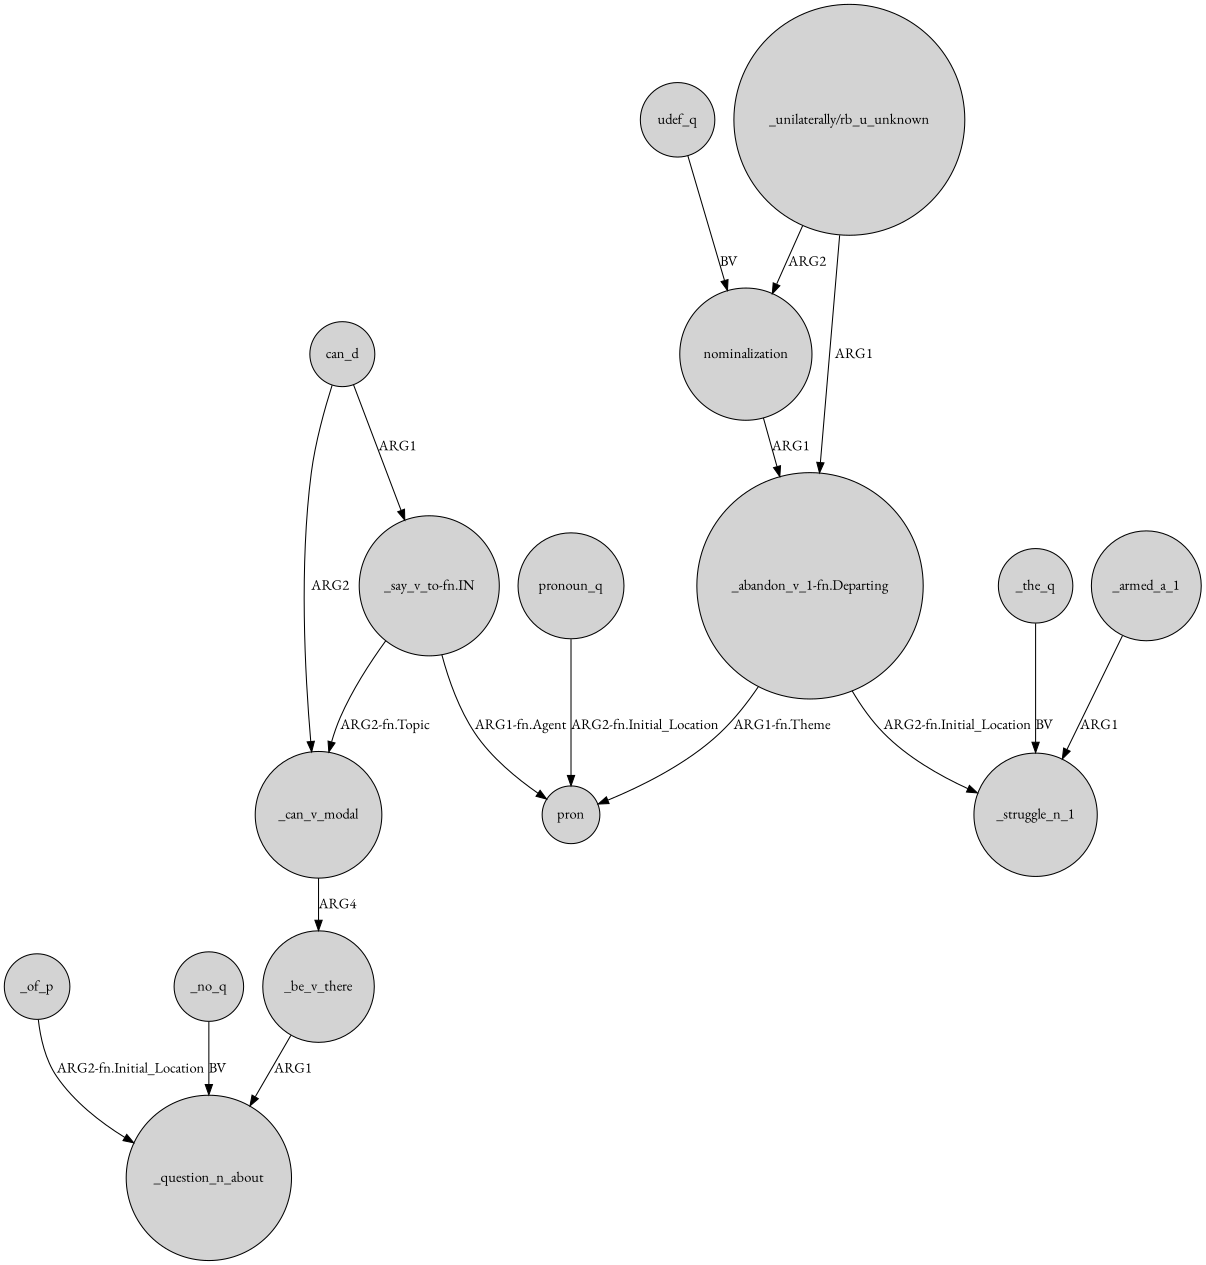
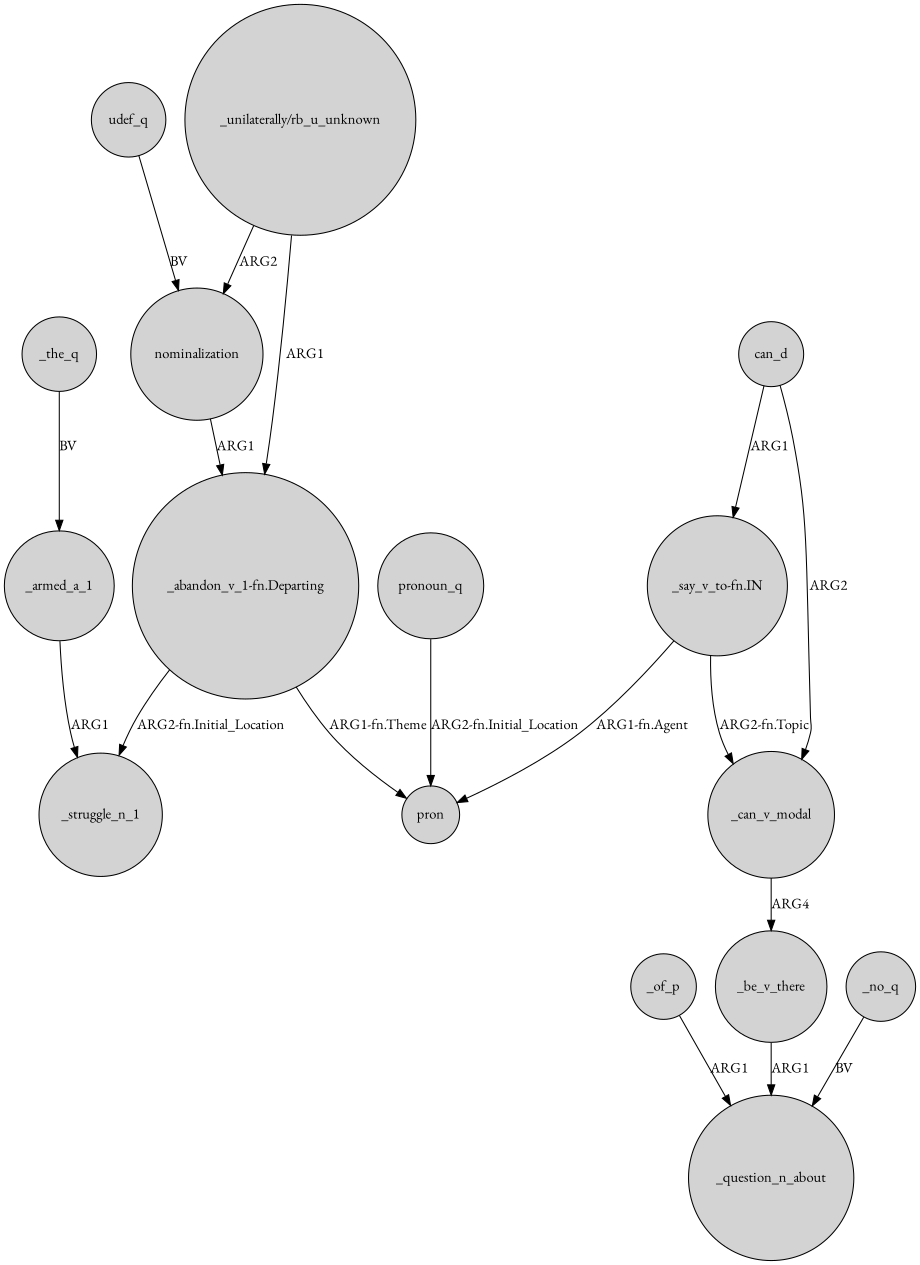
edge "_the_q" -> "_struggle_n_1": now "_the_q" -> "_armed_a_1"
edge "_of_p" -> "_question_n_about": label "ARG2-fn.Initial_Location" -> "ARG1"
